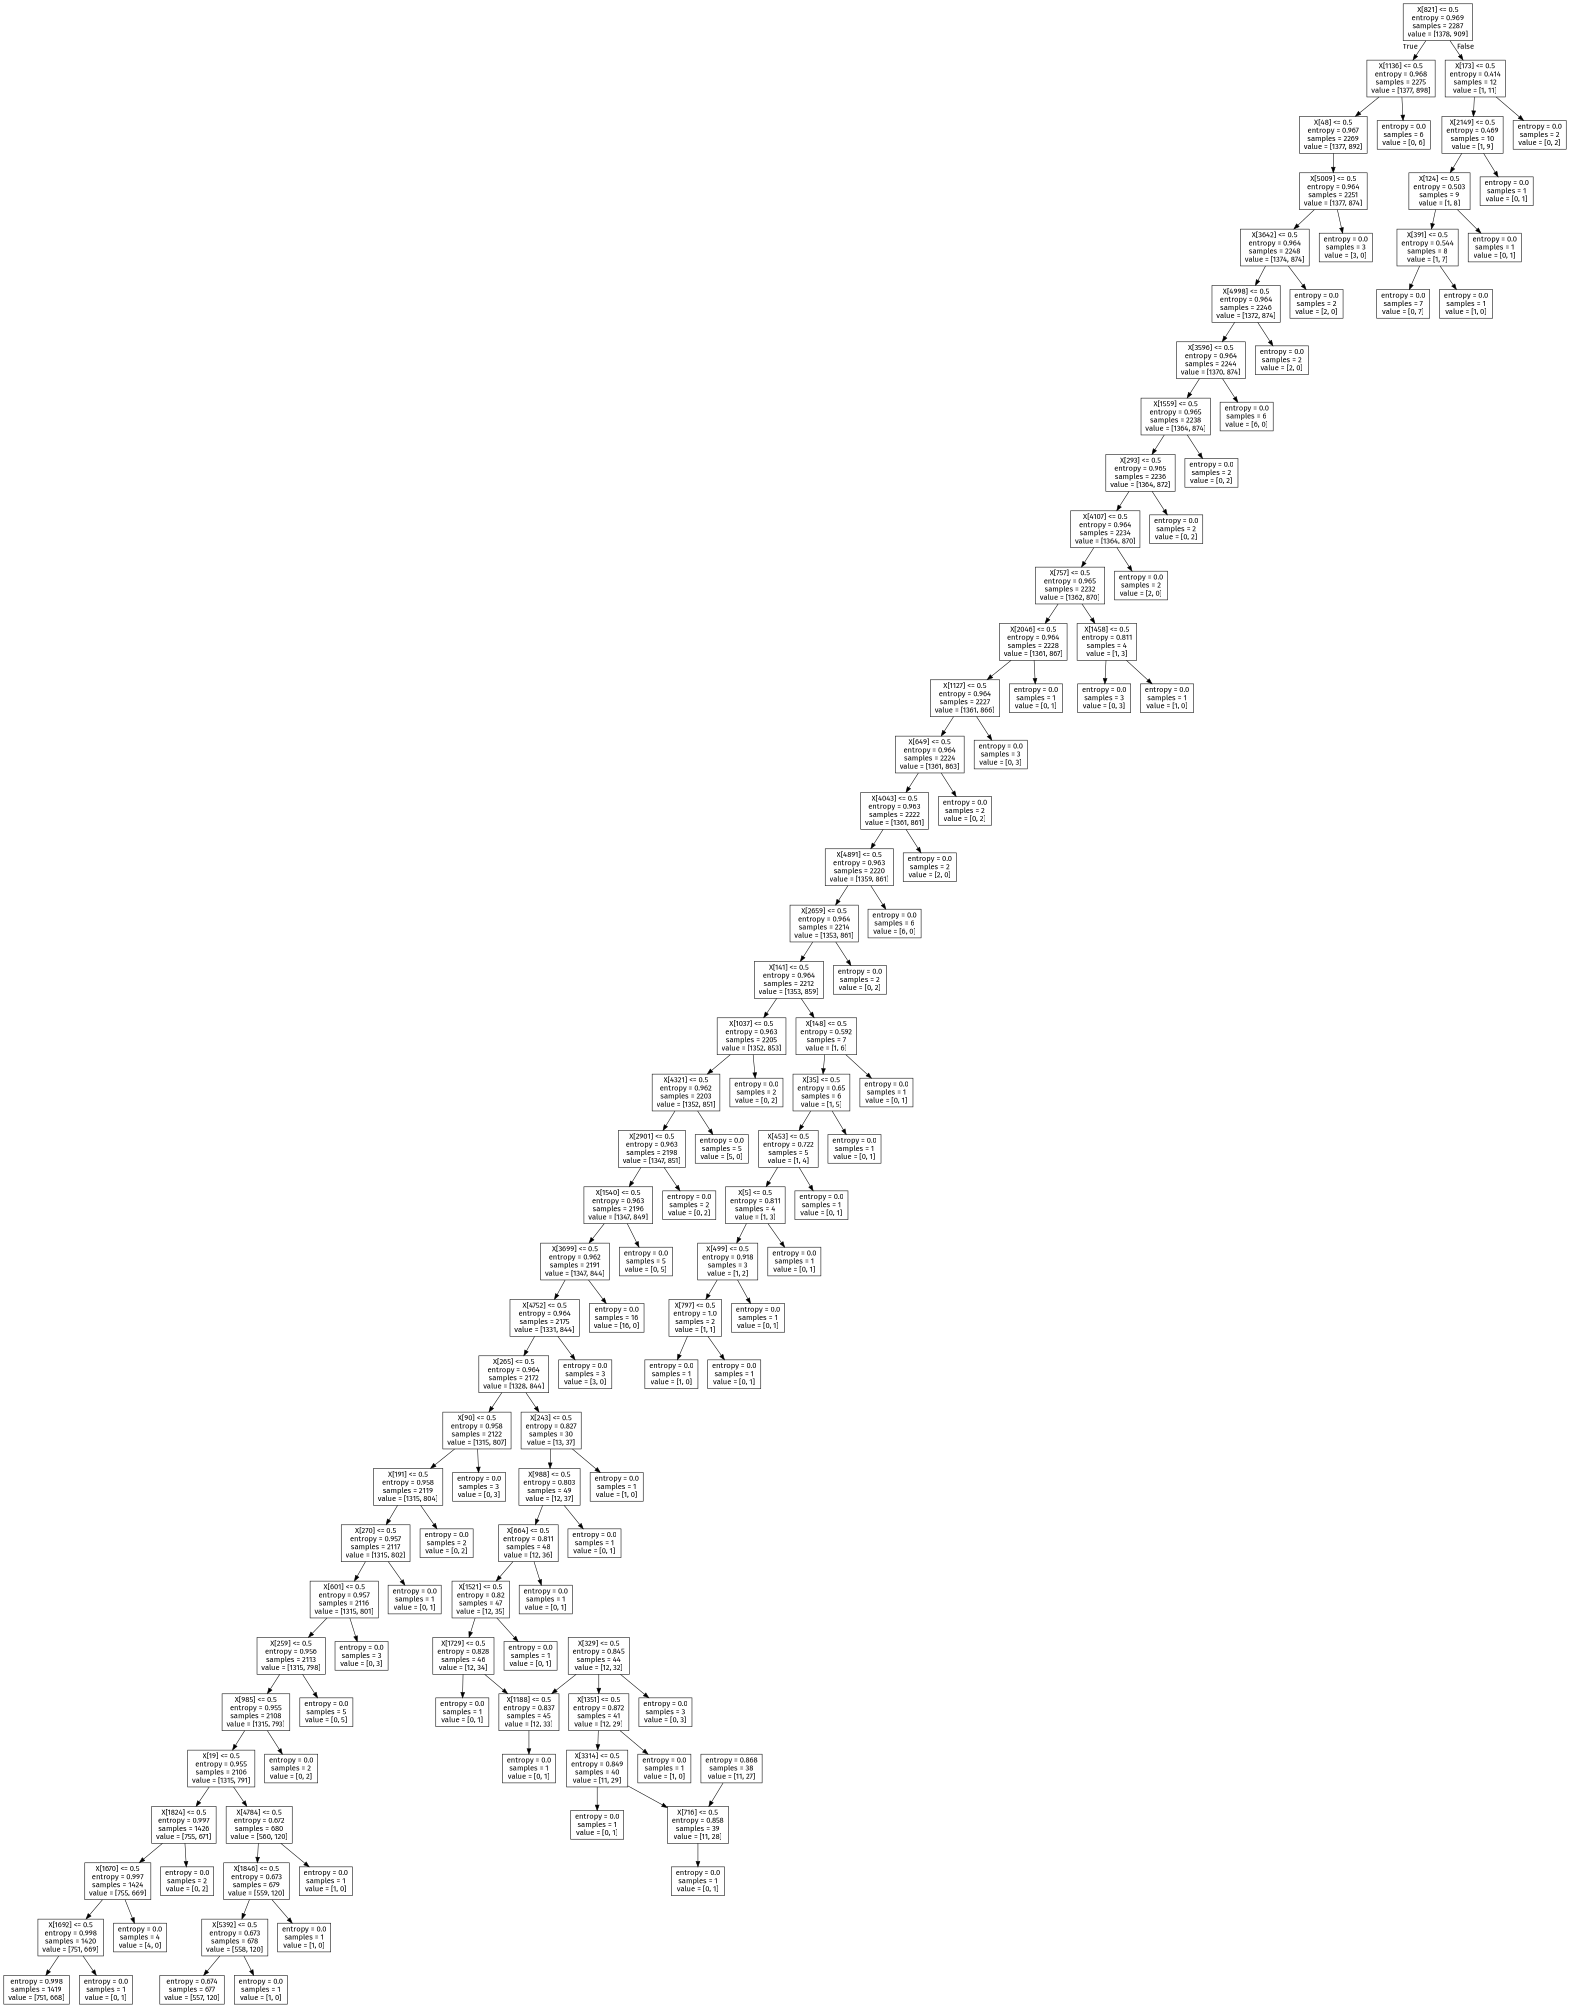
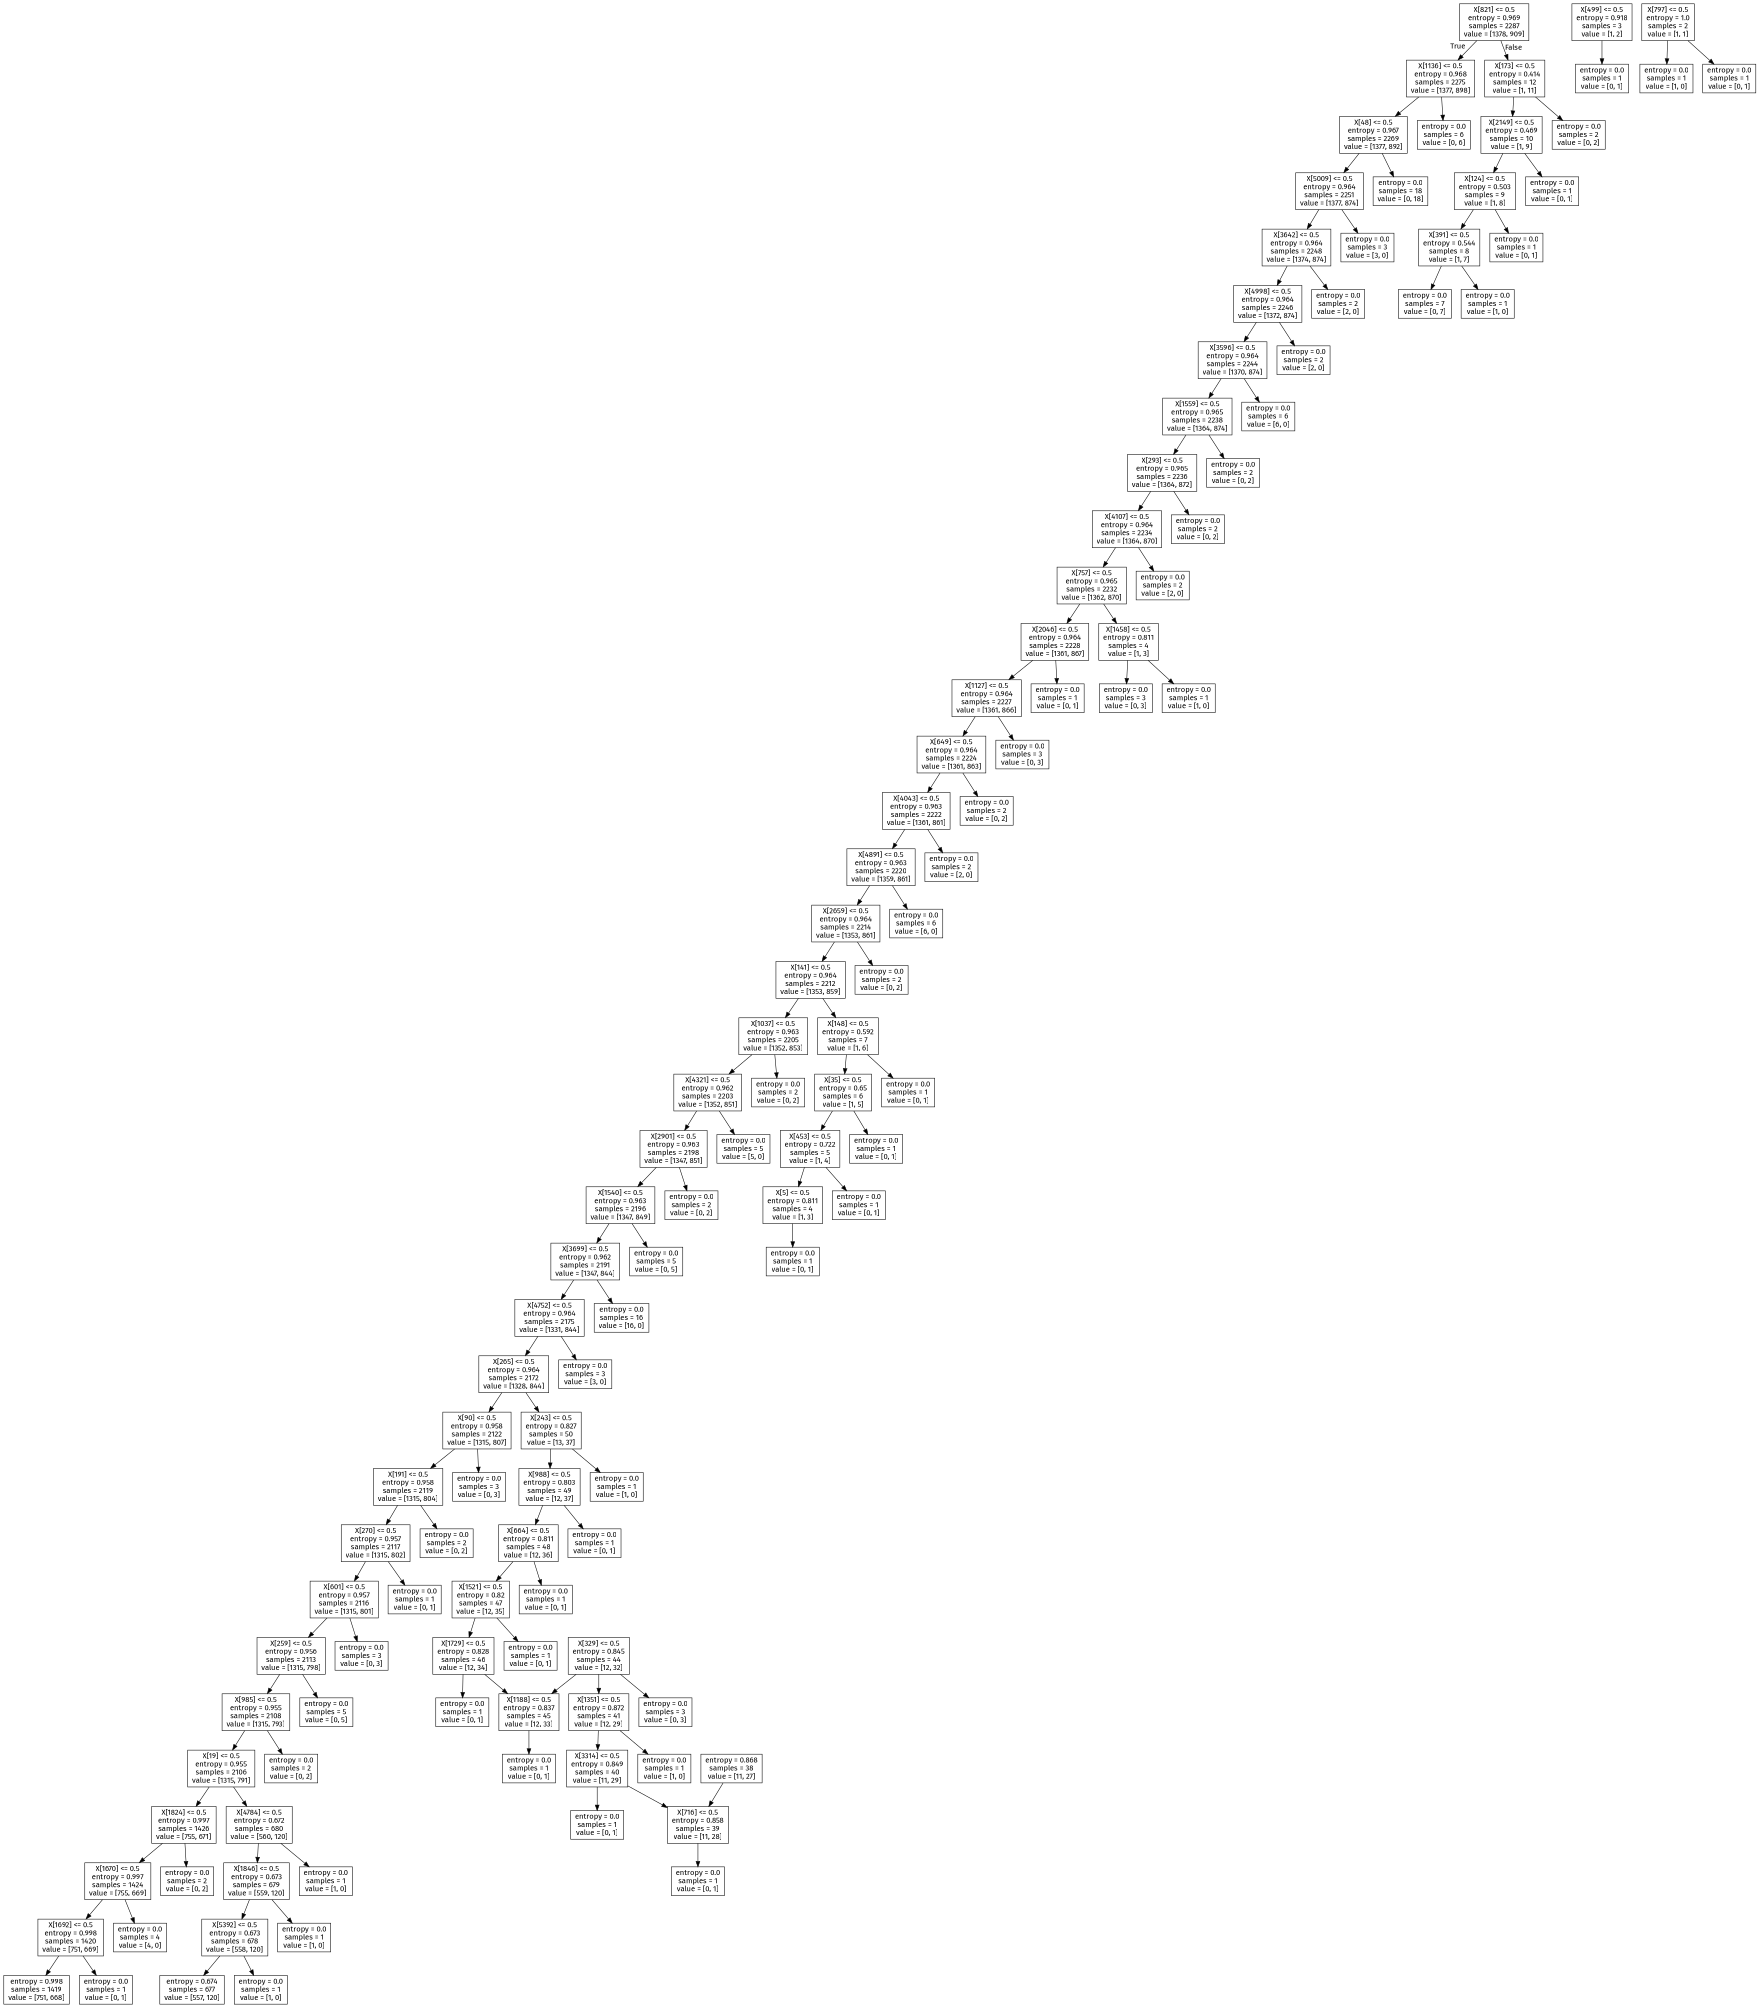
node "entropy = 0.0 samples = 18 value = [0, 18]": added
edge "X[5] <= 0.5 entropy = 0.811 samples = 4 value = [1, 3]" -> "X[499] <= 0.5 entropy = 0.918 samples = 3 value = [1, 2]": removed
edge "X[499] <= 0.5 entropy = 0.918 samples = 3 value = [1, 2]" -> "X[797] <= 0.5 entropy = 1.0 samples = 2 value = [1, 1]": removed
node "X[243] <= 0.5 entropy = 0.827 samples = 30 value = [13, 37]": label "X[243] <= 0.5 entropy = 0.827 samples = 30 value = [13, 37]" -> "X[243] <= 0.5 entropy = 0.827 samples = 50 value = [13, 37]"
